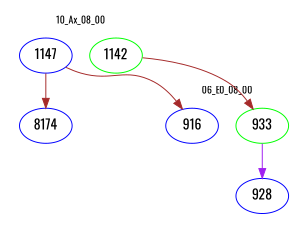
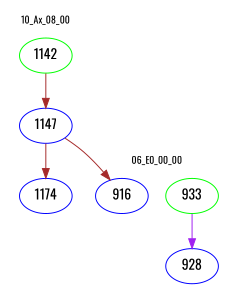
edge "1142" -> "933": now "1142" -> "1147"
cluster "06_E0_08_00": label "06_E0_08_00" -> "06_E0_00_00"
node "8174": label "8174" -> "1174"
